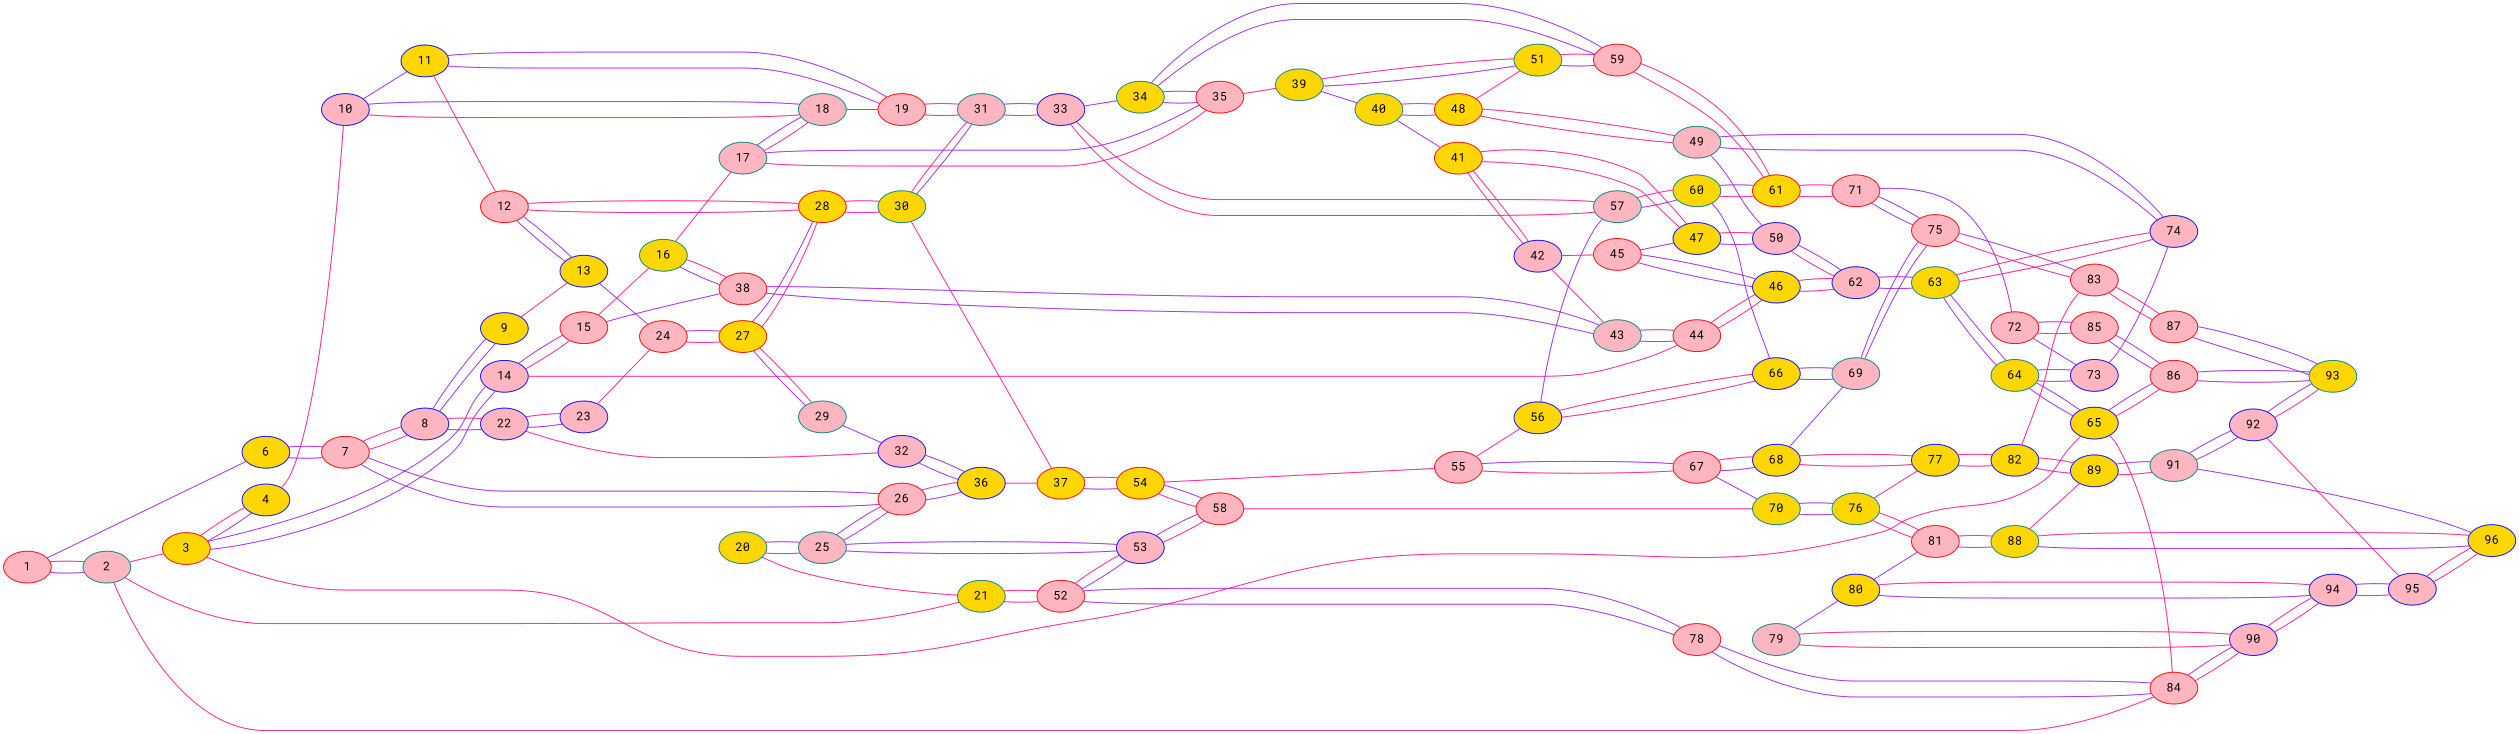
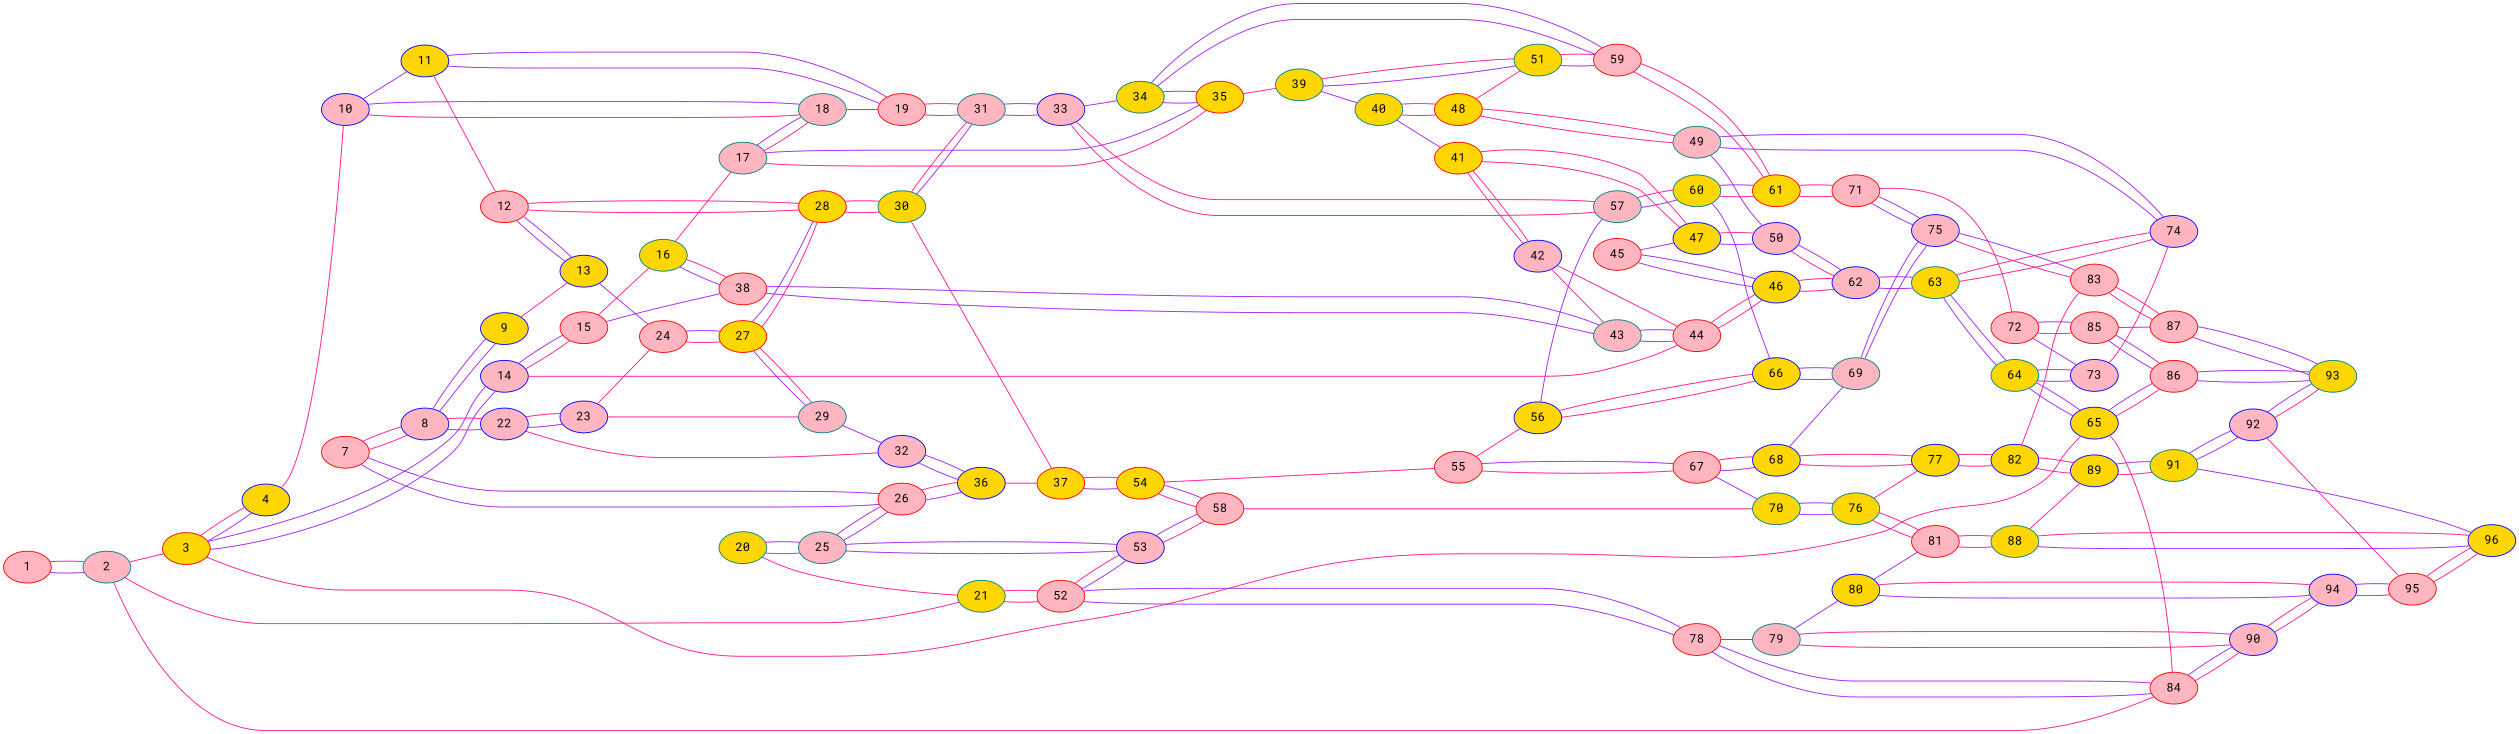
node "35": fillcolor lightpink -> gold
edge "71" -- "72": color purple -> deeppink
node "75": color red -> blue
edge "45" -- "42": now "44" -- "42"
edge "74" -- "73": color purple -> deeppink
edge "87" -- "85": added
edge "23" -- "29": added
node "6": removed
node "91": fillcolor lightpink -> gold
node "95": color blue -> red
edge "78" -- "79": added
